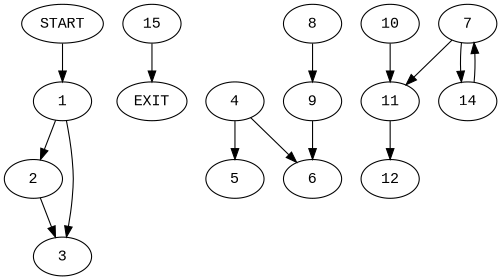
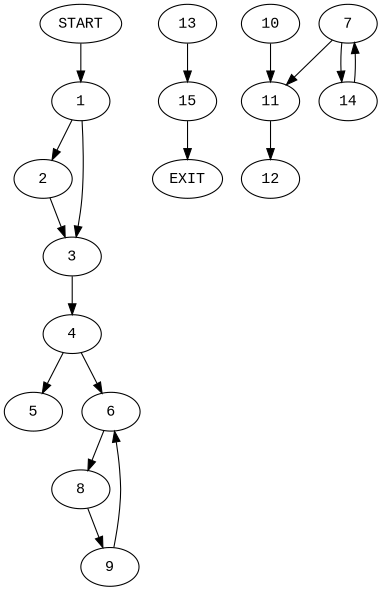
node "13": added
edge "3" -> "4": added
edge "6" -> "8": added
